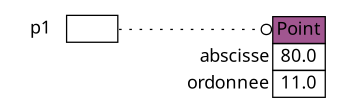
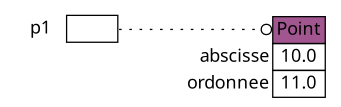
node "Point": text "80.0" -> "10.0"
